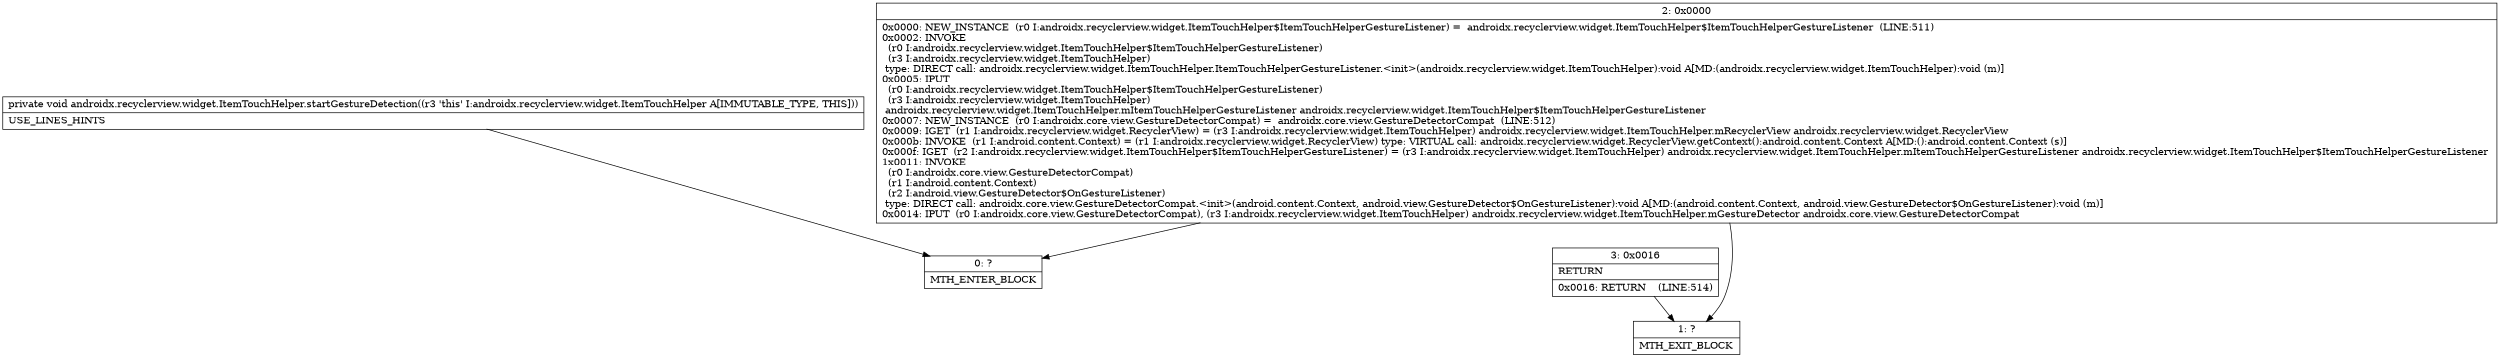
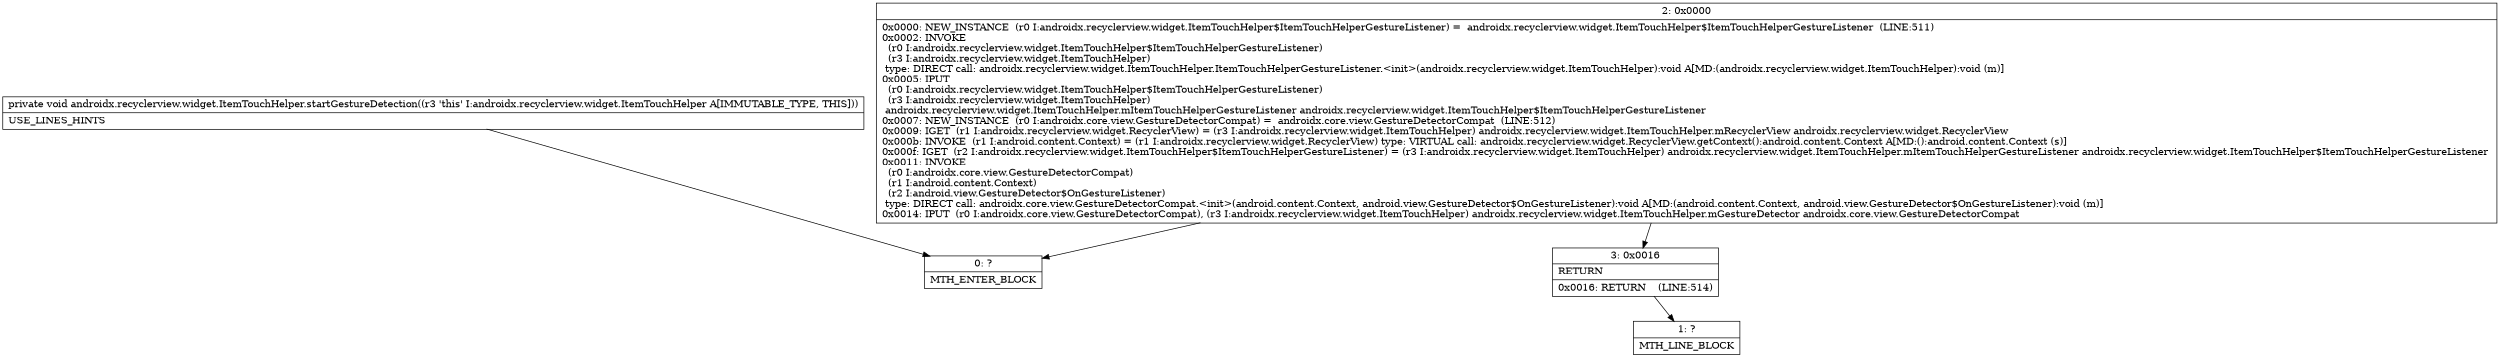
node "2: 0x0000": text "1x0011: INVOKE" -> "0x0011: INVOKE"
edge "2: 0x0000" -> "1: ?": now "2: 0x0000" -> "3: 0x0016"
node "1: ?": text "MTH_EXIT_BLOCK" -> "MTH_LINE_BLOCK"
